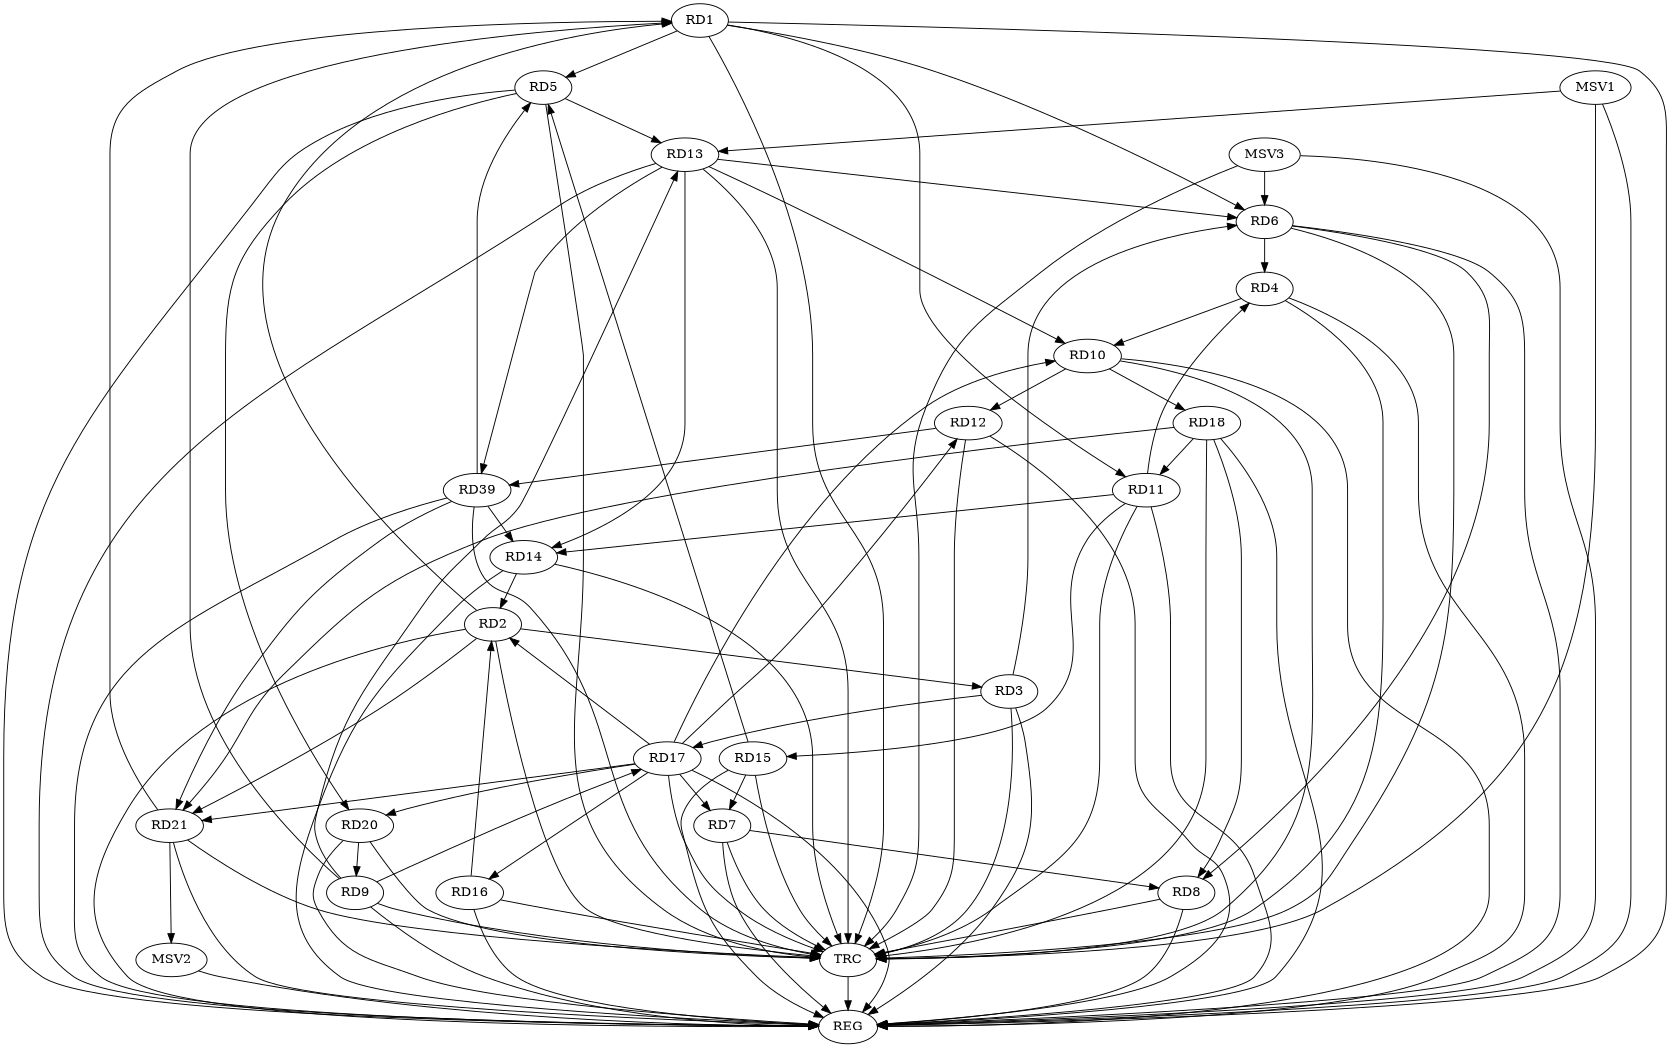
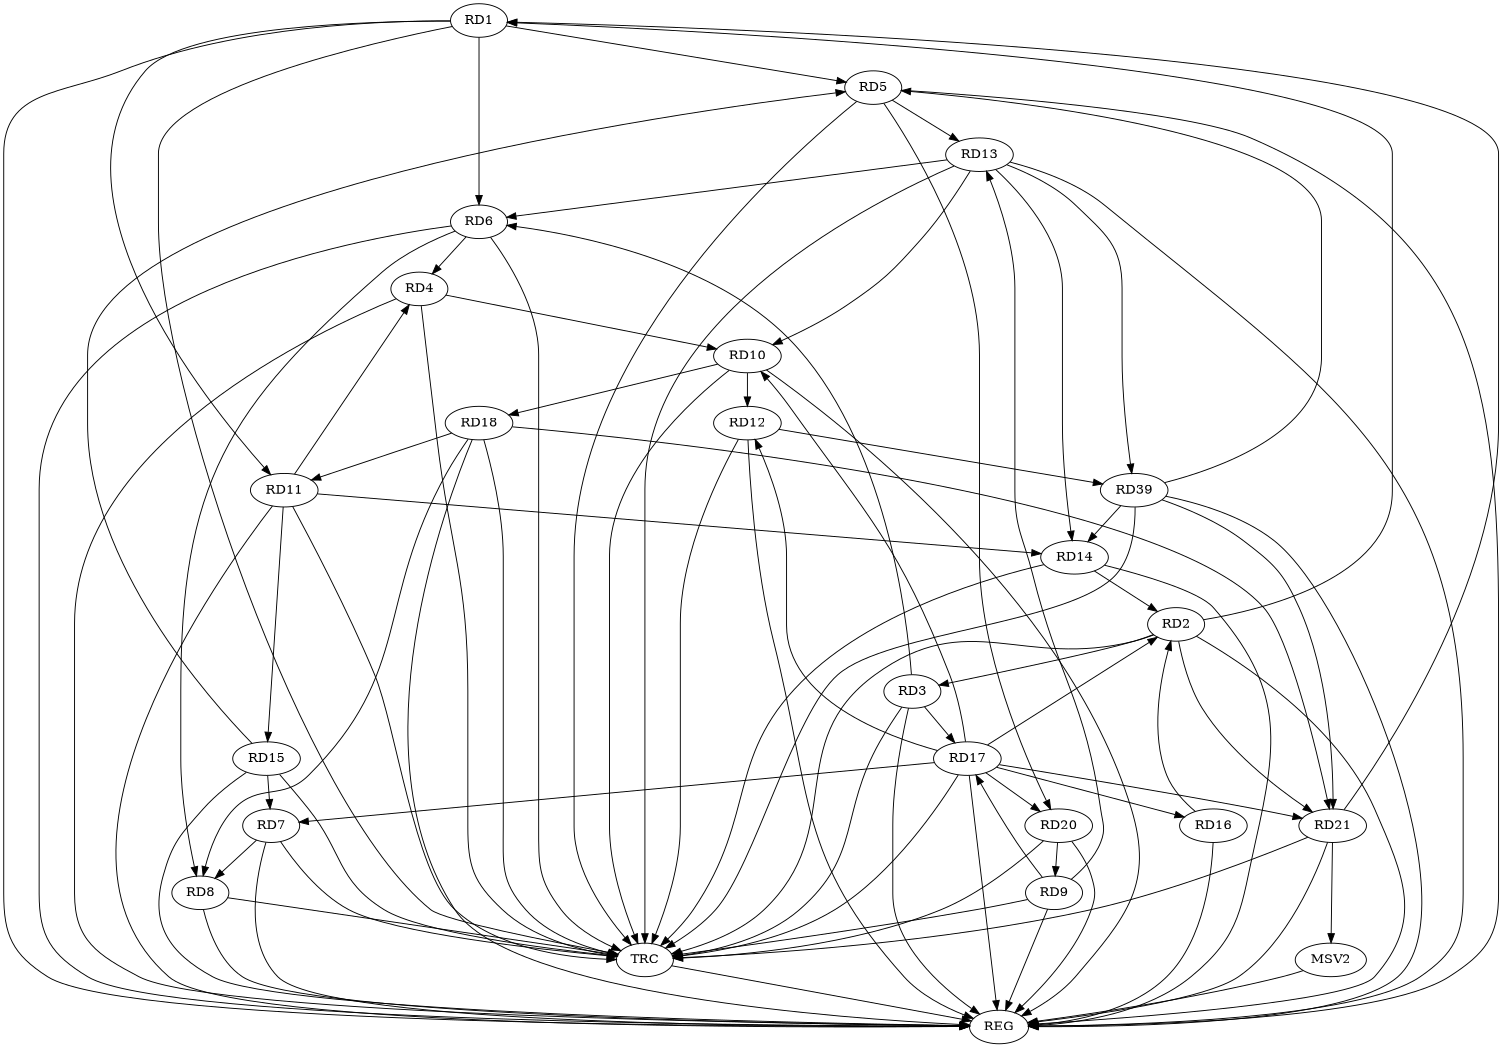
node "MSV1": removed
node "MSV3": removed
edge "RD9" -> "RD1": removed
edge "RD16" -> "TRC": removed
